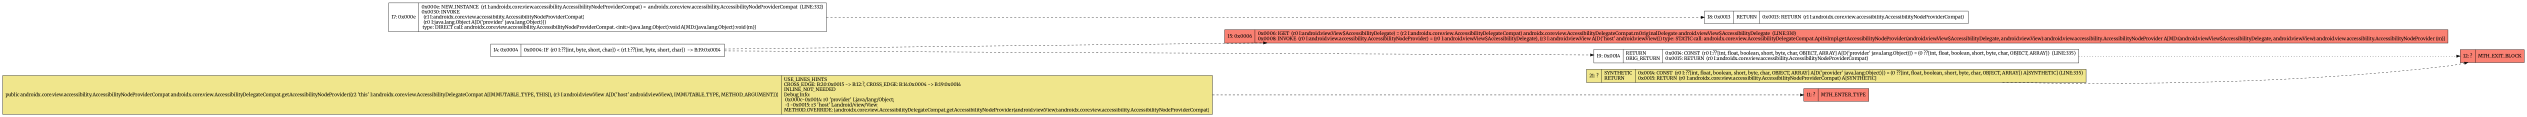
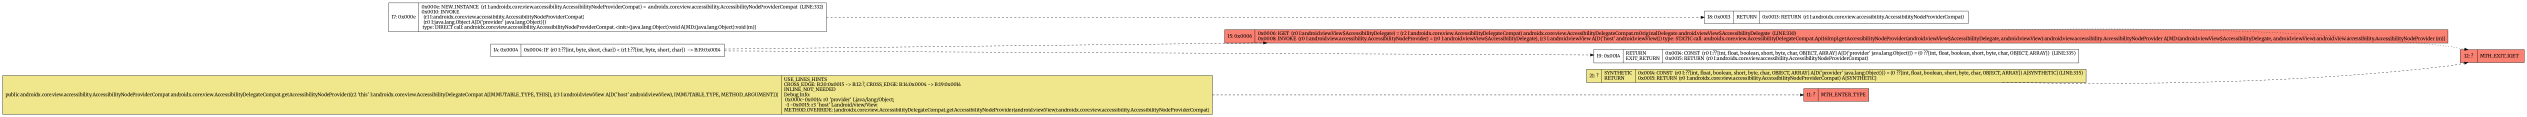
node "17: 0x000e": text "0x0030: INVOKE" -> "0x0010: INVOKE"
edge "19: 0x0014" -> "12: ?": now "15: 0x0006" -> "12: ?"
node "12: ?": text "MTH_EXIT_BLOCK" -> "MTH_EXIT_IGET"
node "19: 0x0014": text "ORIG_RETURN" -> "EXIT_RETURN"
